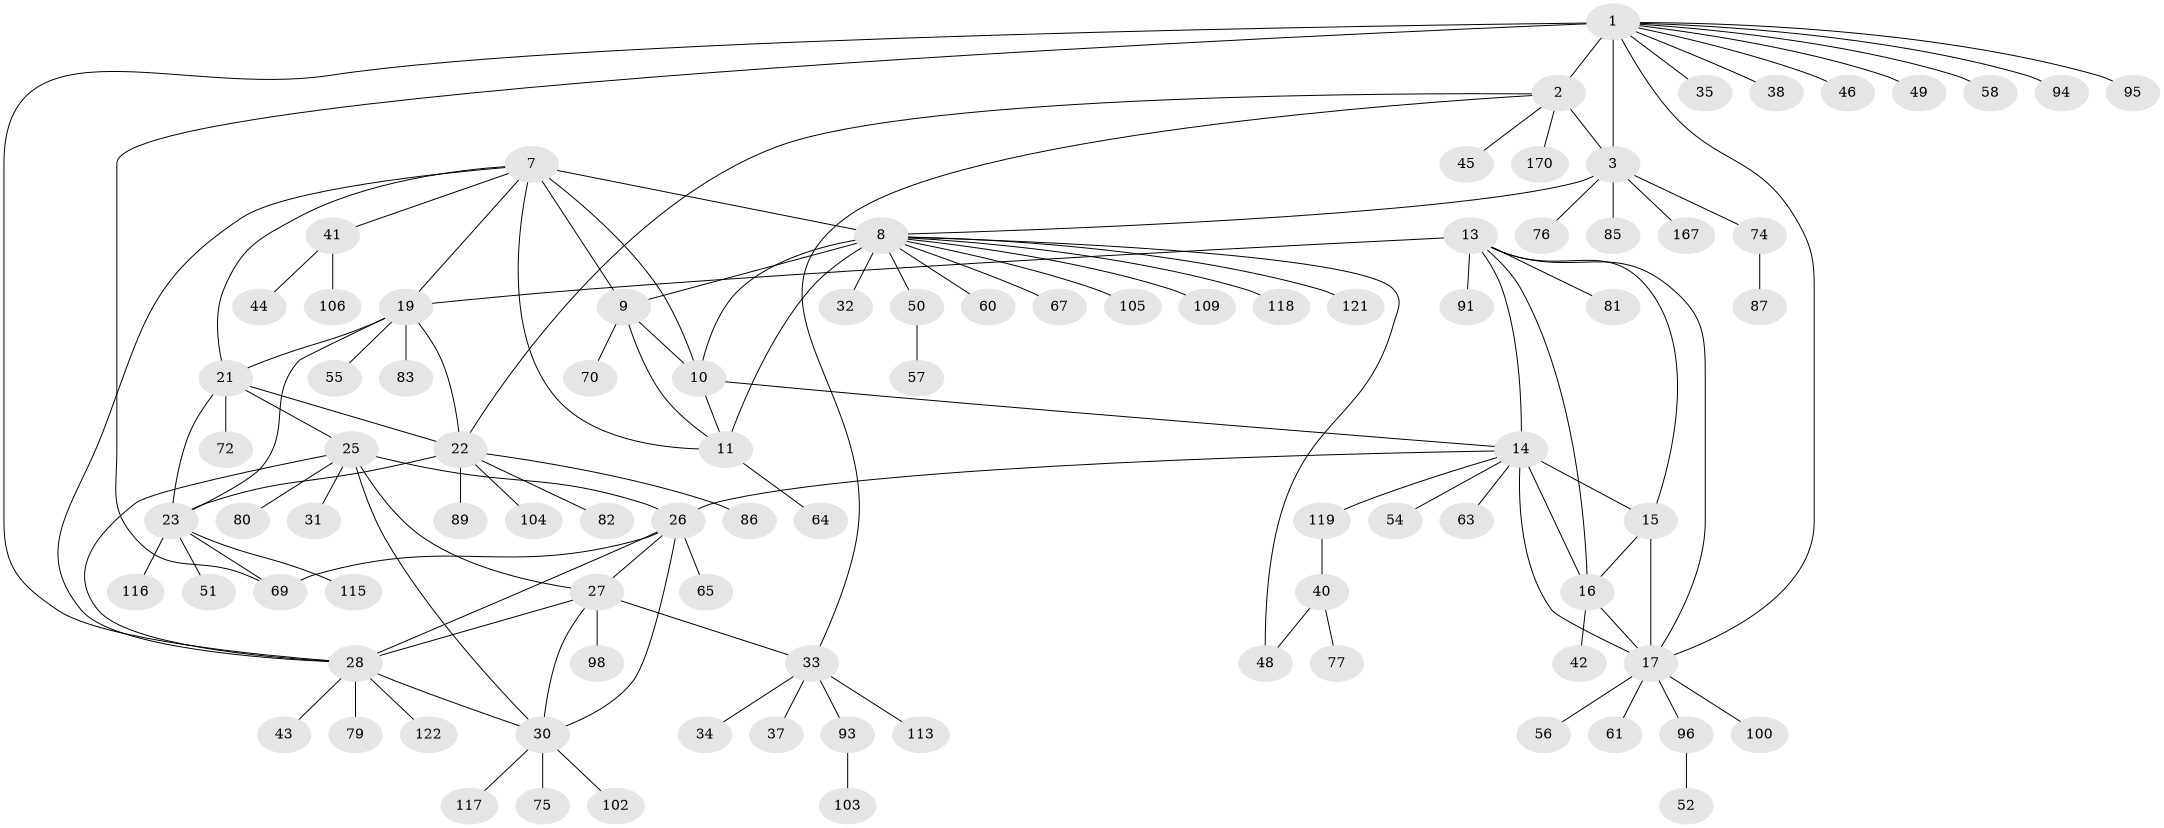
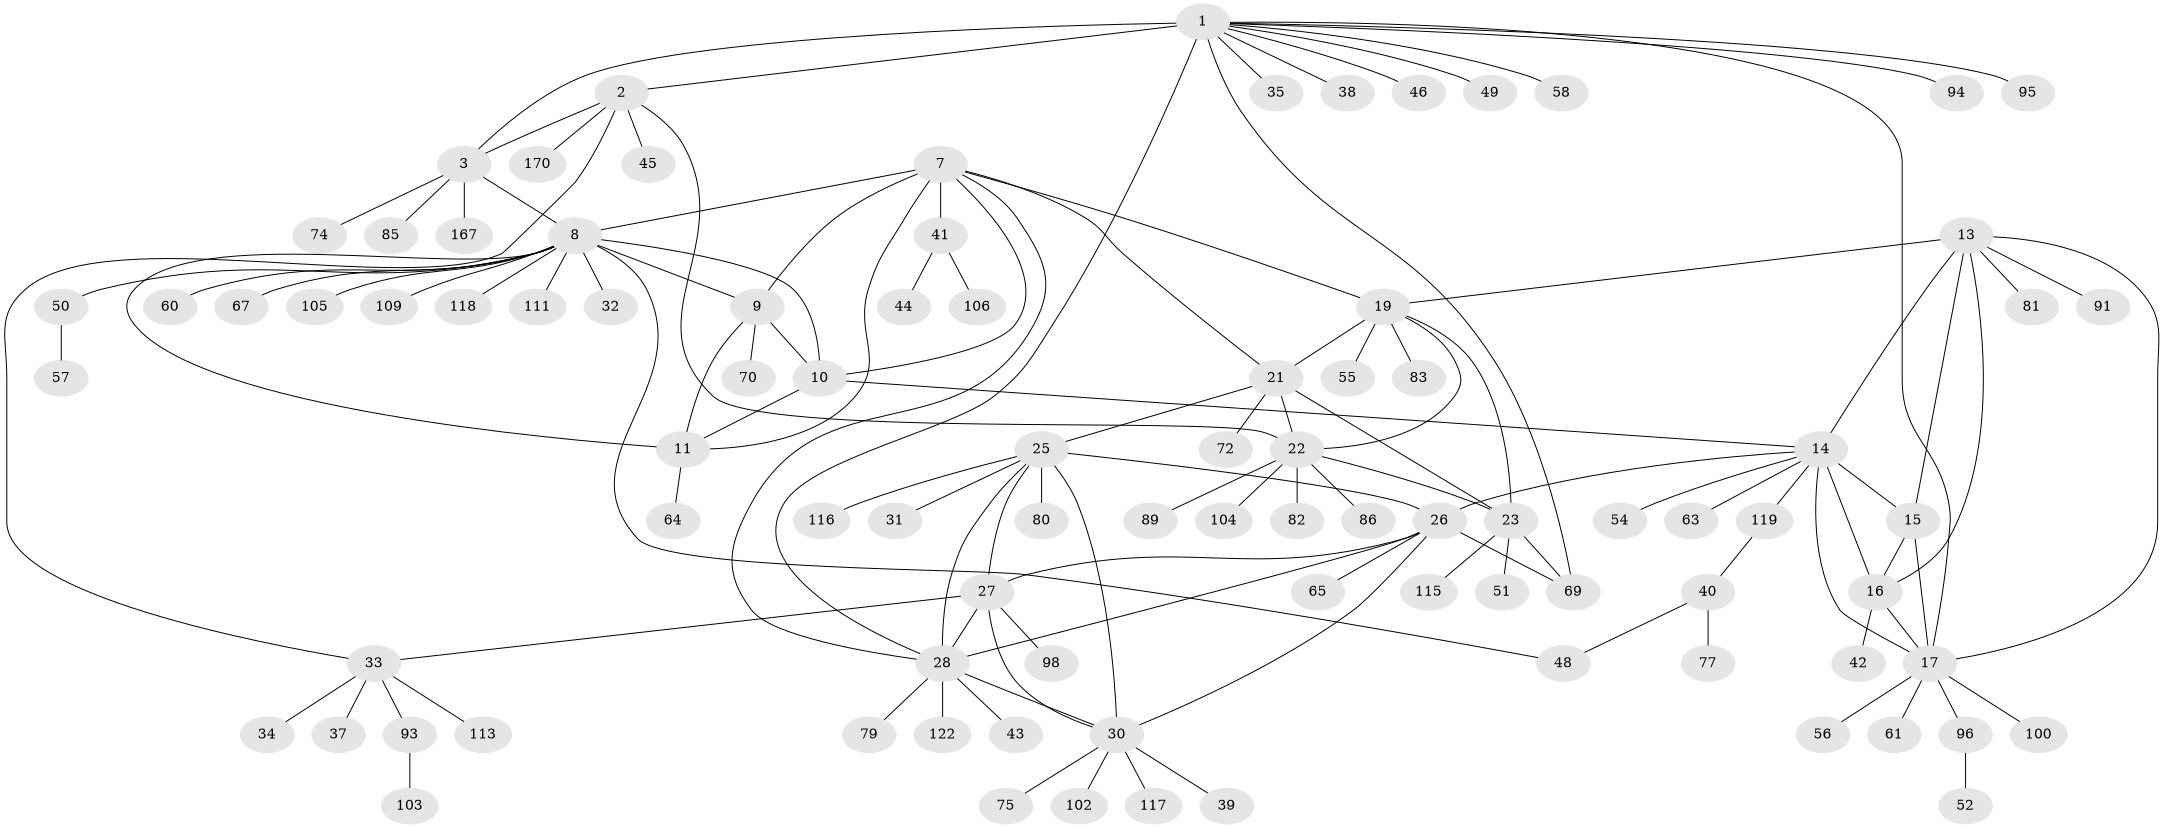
node "76": removed
node "121": label "121" -> "111"
node "87": removed
edge "23" -- "116": now "25" -- "116"
node "39": added
